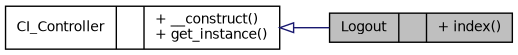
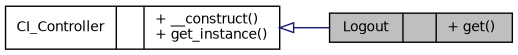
node "Logout": text "+ index()" -> "+ get()"
